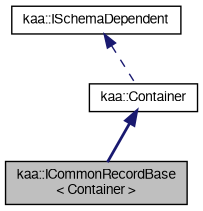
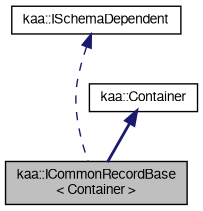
edge "kaa::Container" -> "kaa::ISchemaDependent": now "kaa::ICommonRecordBase < Container >" -> "kaa::ISchemaDependent"
